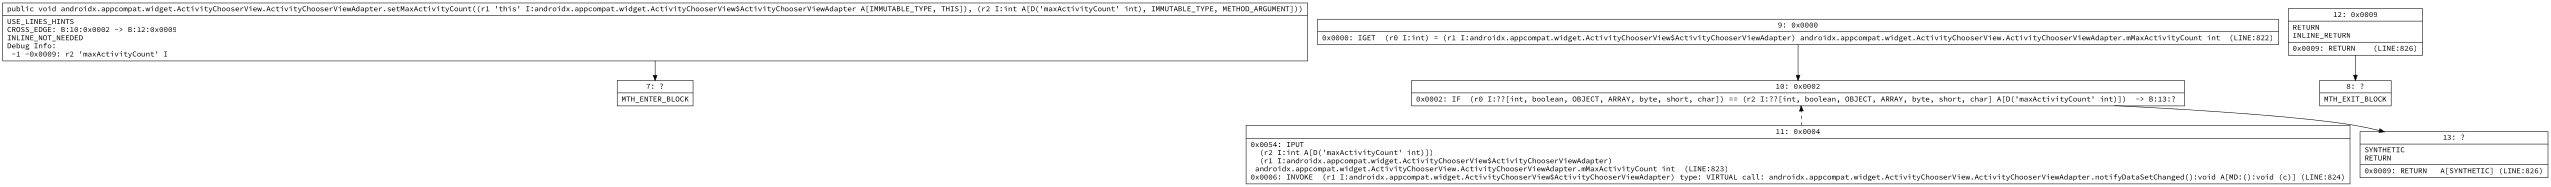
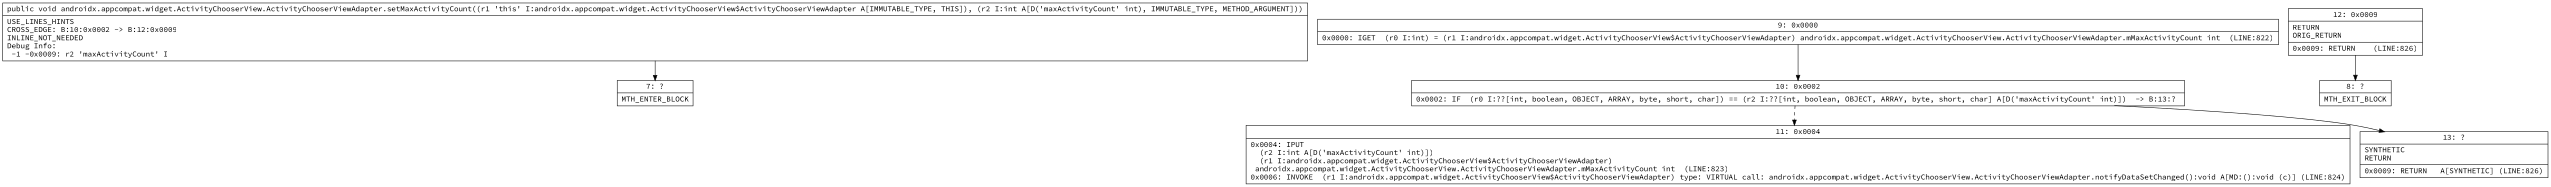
node "12: 0x0009": text "INLINE_RETURN" -> "ORIG_RETURN"
edge "11: 0x0004" -> "10: 0x0002": reversed
node "11: 0x0004": text "0x0054: IPUT" -> "0x0004: IPUT"
